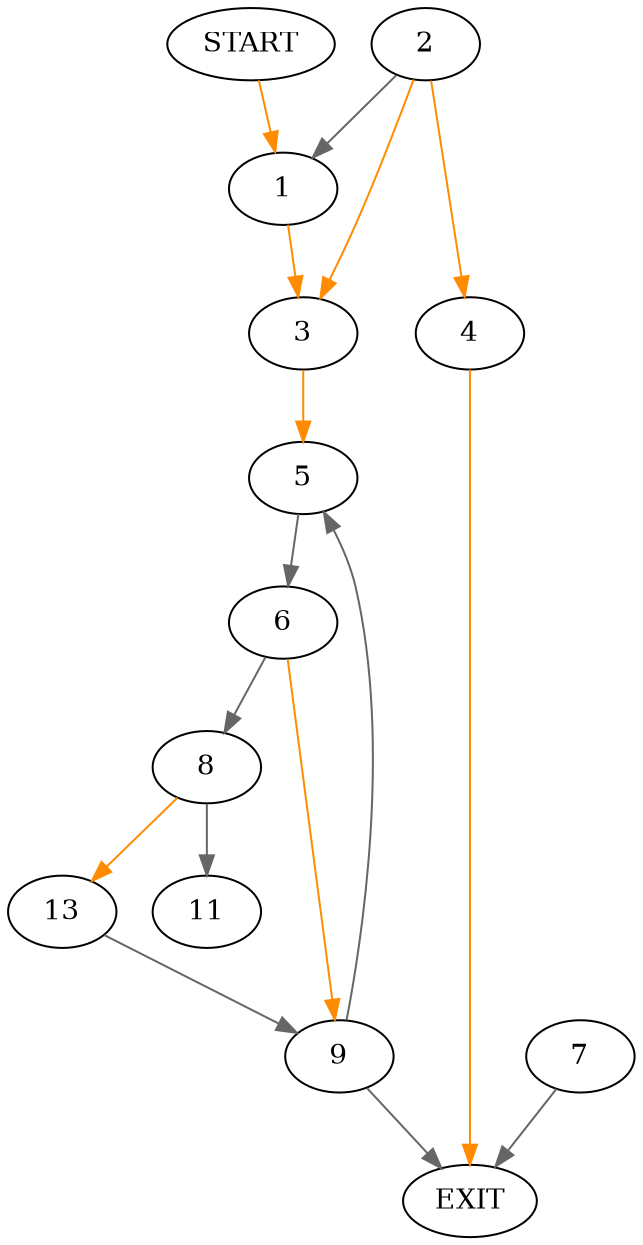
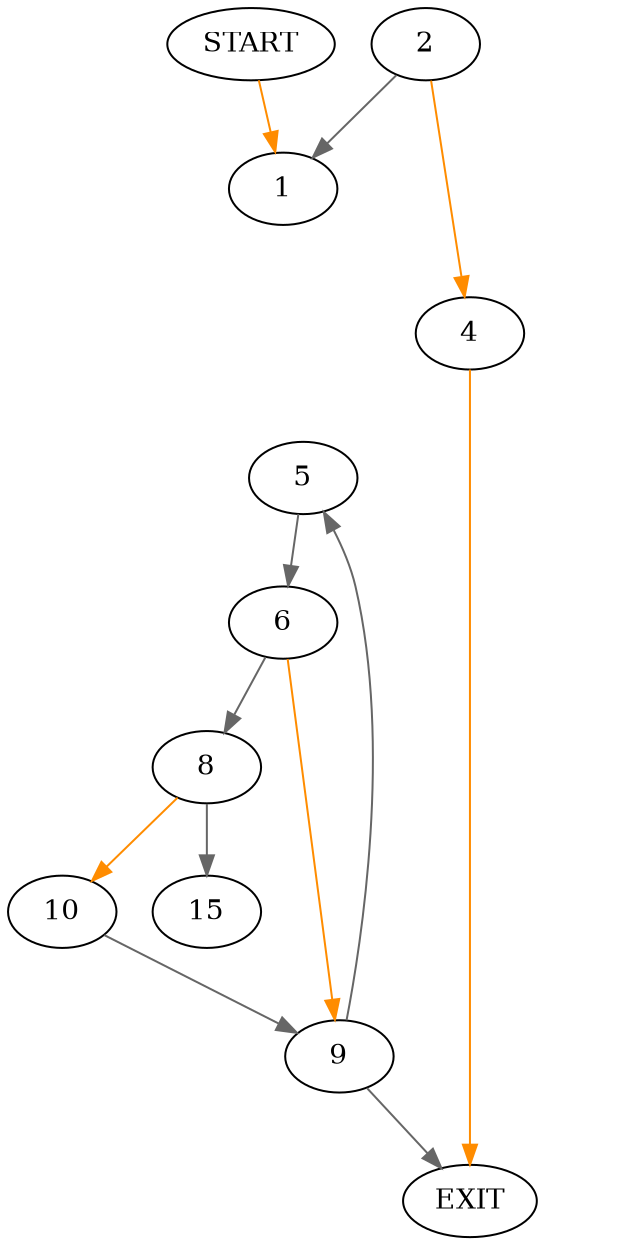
node "3": removed
node "13": label "13" -> "10"
node "11": label "11" -> "15"
node "7": removed
